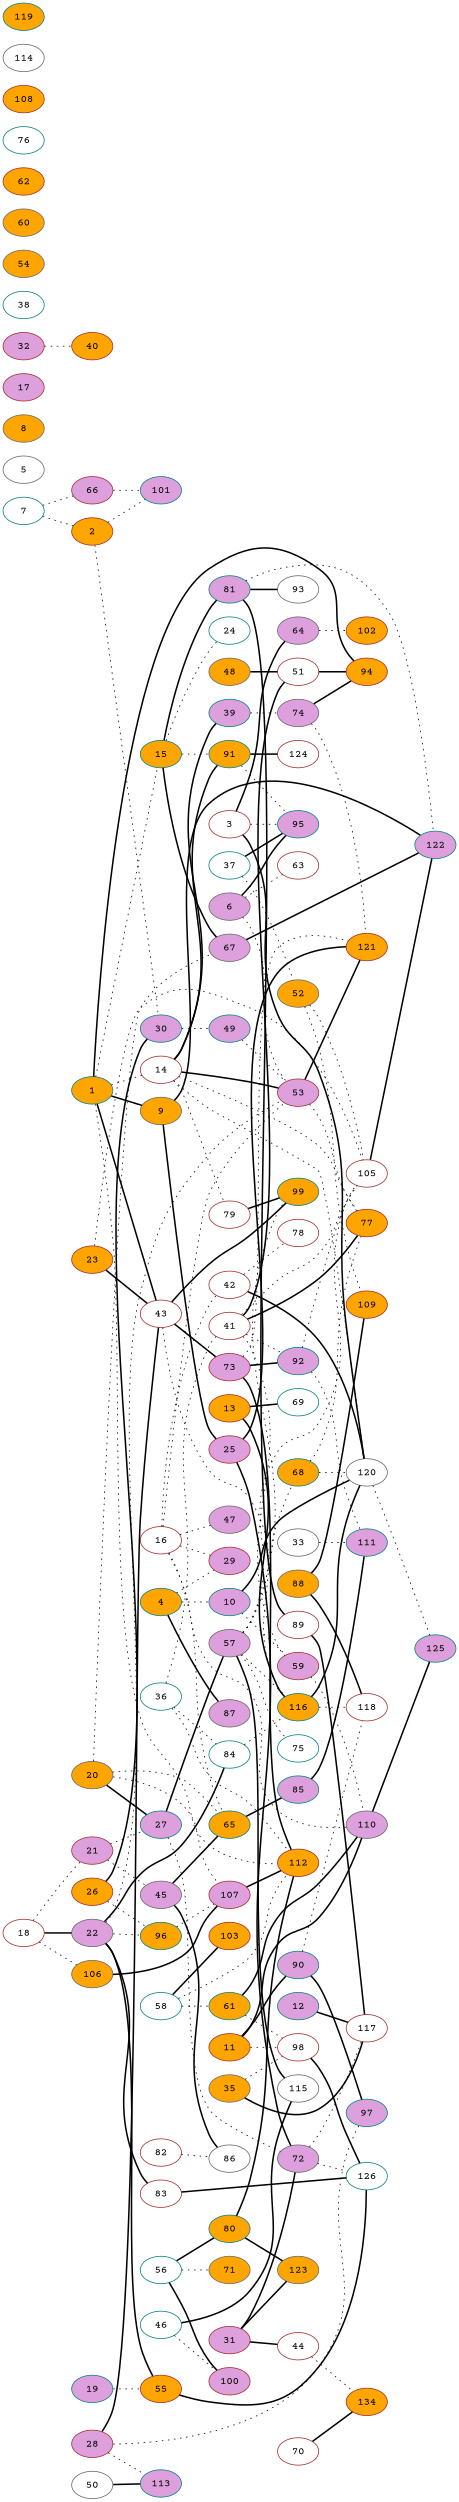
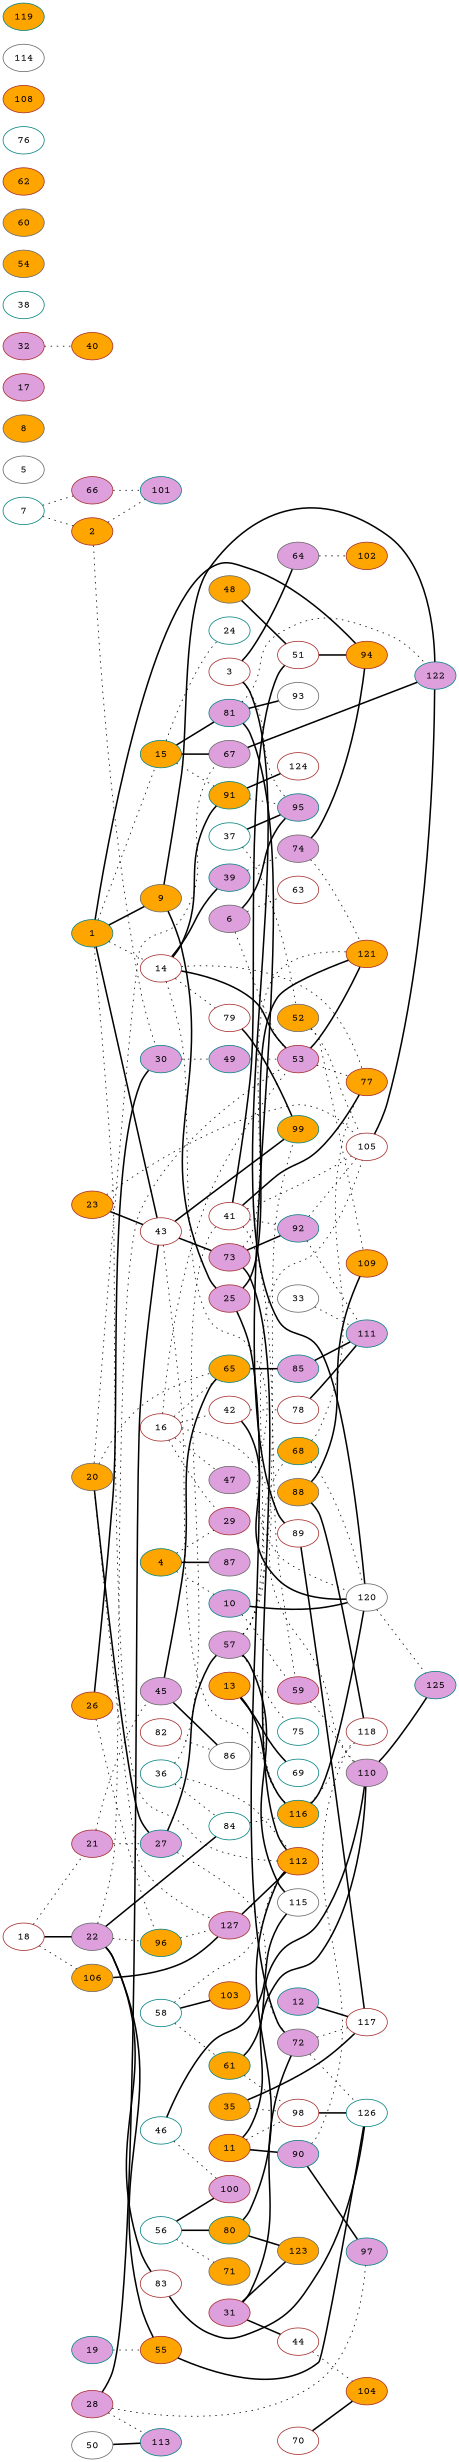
edge "111" -- "78": added
node "107": label "107" -> "127"
node "134": label "134" -> "104"
